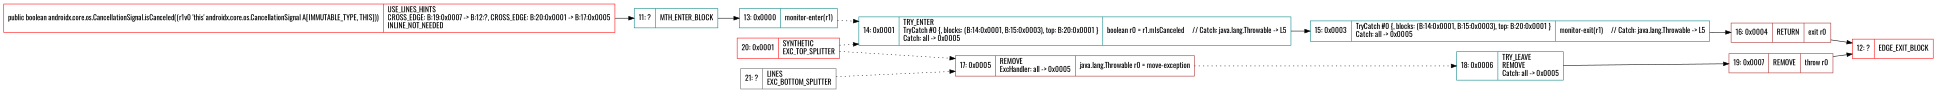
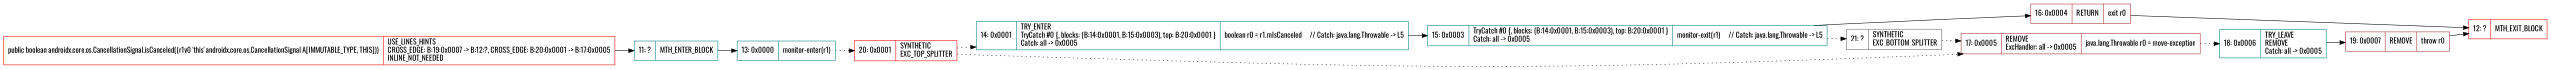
edge "13: 0x0000" -> "14: 0x0001": now "13: 0x0000" -> "20: 0x0001"
edge "15: 0x0003" -> "21: ?": added
node "12: ?": text "EDGE_EXIT_BLOCK" -> "MTH_EXIT_BLOCK"
node "21: ?": text "LINES" -> "SYNTHETIC"
